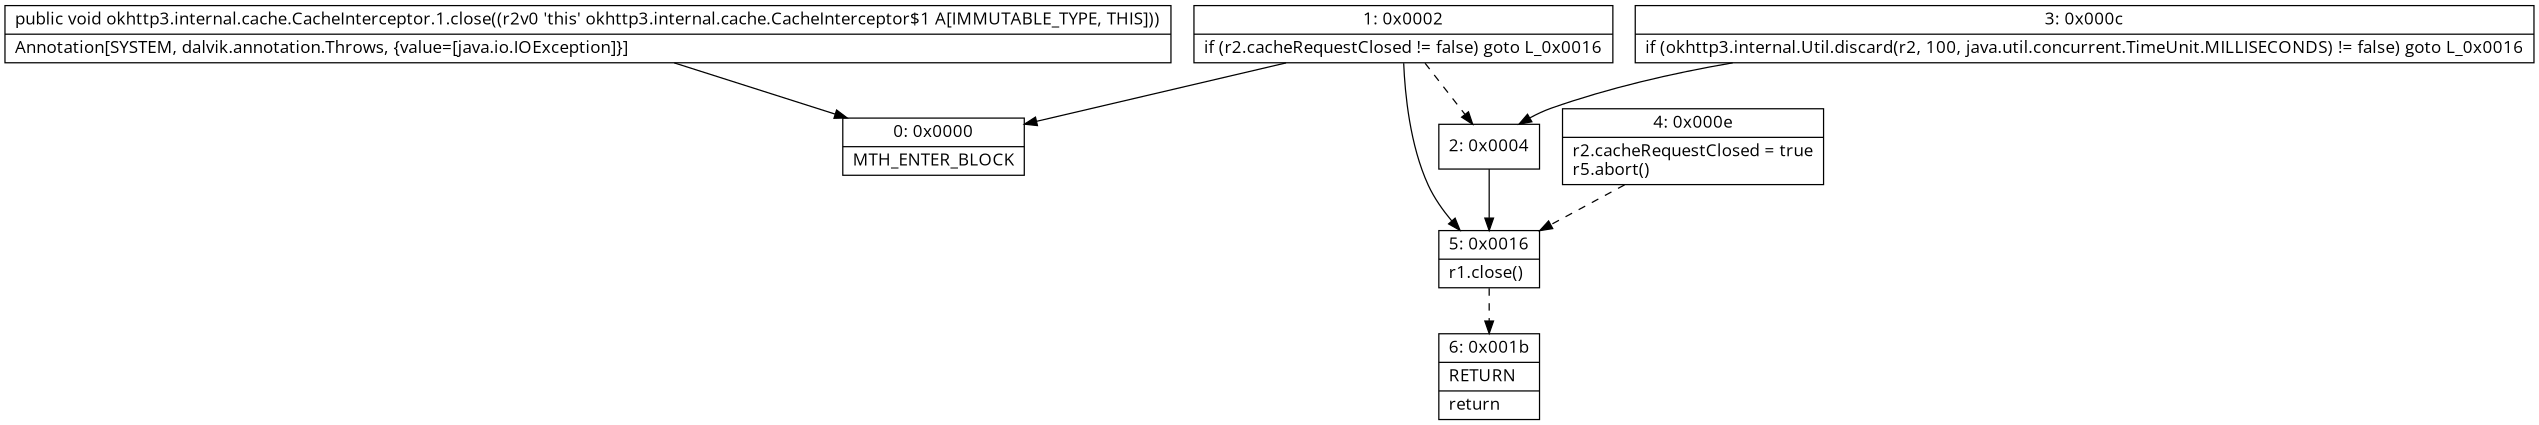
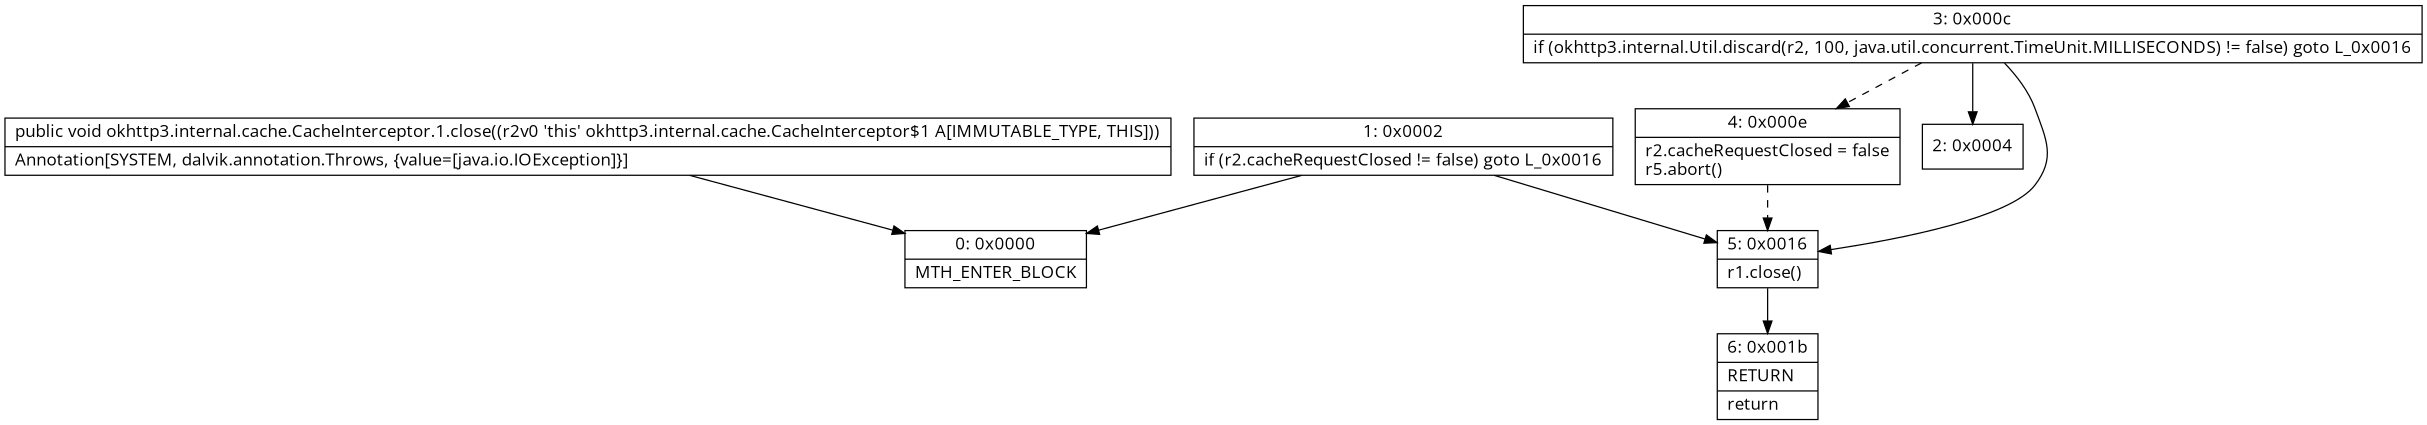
edge "3: 0x000c" -> "4: 0x000e": added
edge "1: 0x0002" -> "2: 0x0004": removed
node "4: 0x000e": text "r2.cacheRequestClosed = true" -> "r2.cacheRequestClosed = false"
edge "2: 0x0004" -> "5: 0x0016": now "3: 0x000c" -> "5: 0x0016"
edge "5: 0x0016" -> "6: 0x001b": style dashed -> solid
